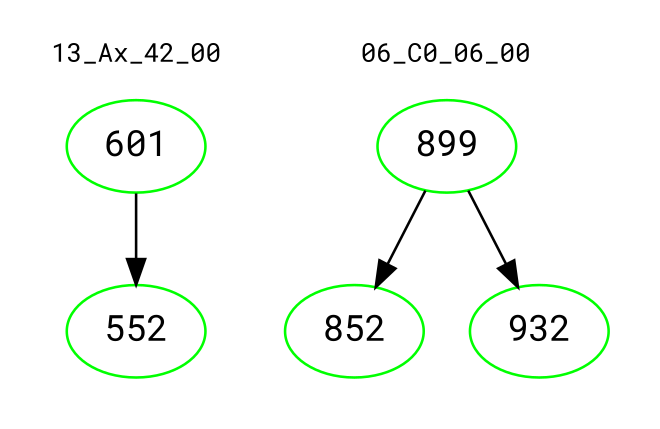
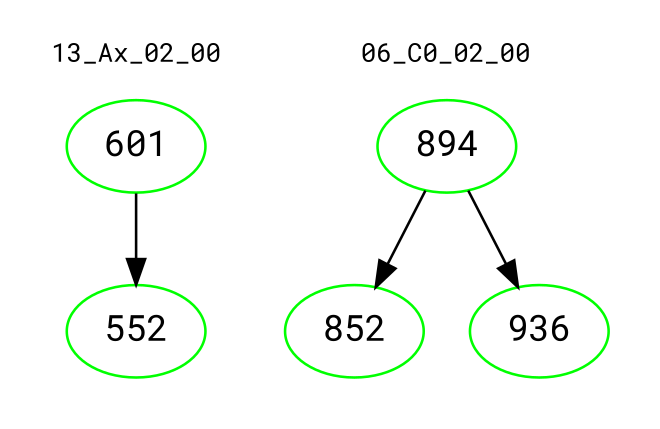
cluster "13_Ax_42_00": label "13_Ax_42_00" -> "13_Ax_02_00"
cluster "06_C0_06_00": label "06_C0_06_00" -> "06_C0_02_00"
node "899": label "899" -> "894"
node "932": label "932" -> "936"
